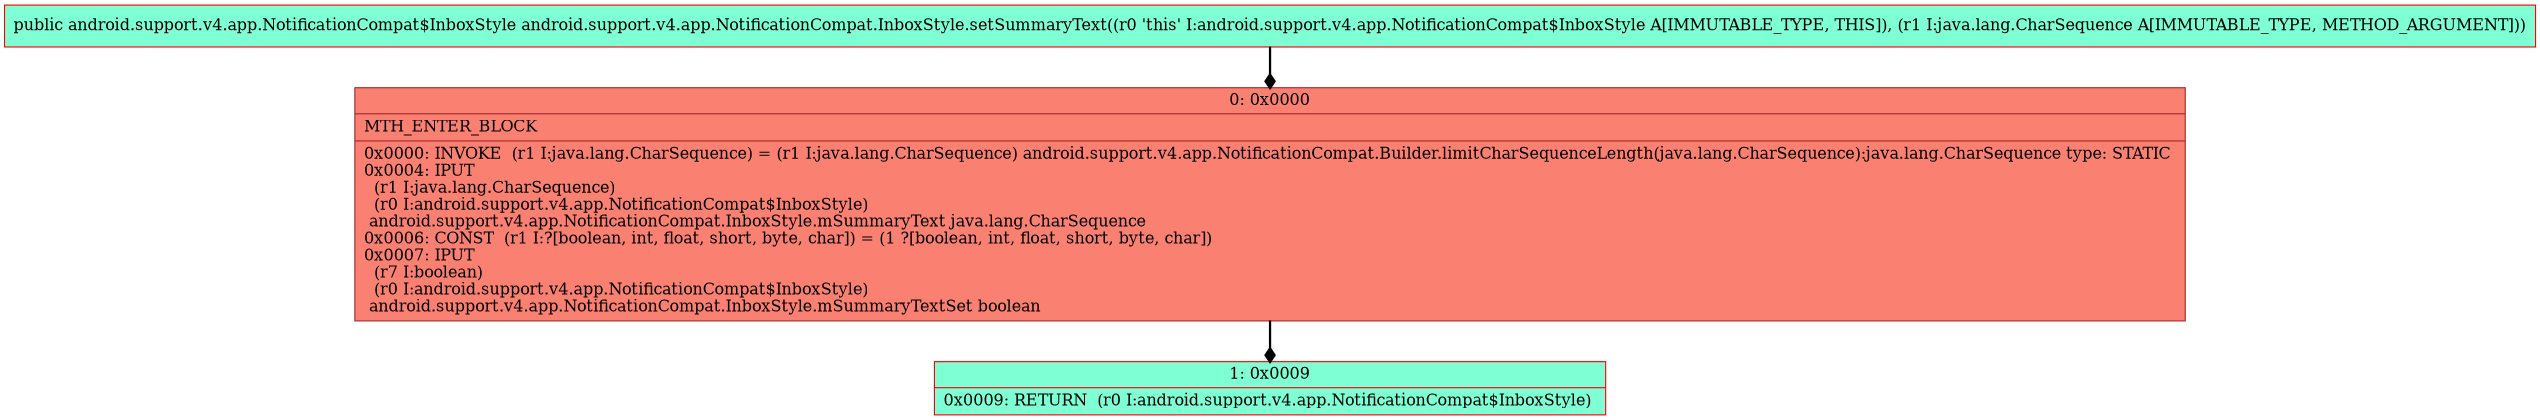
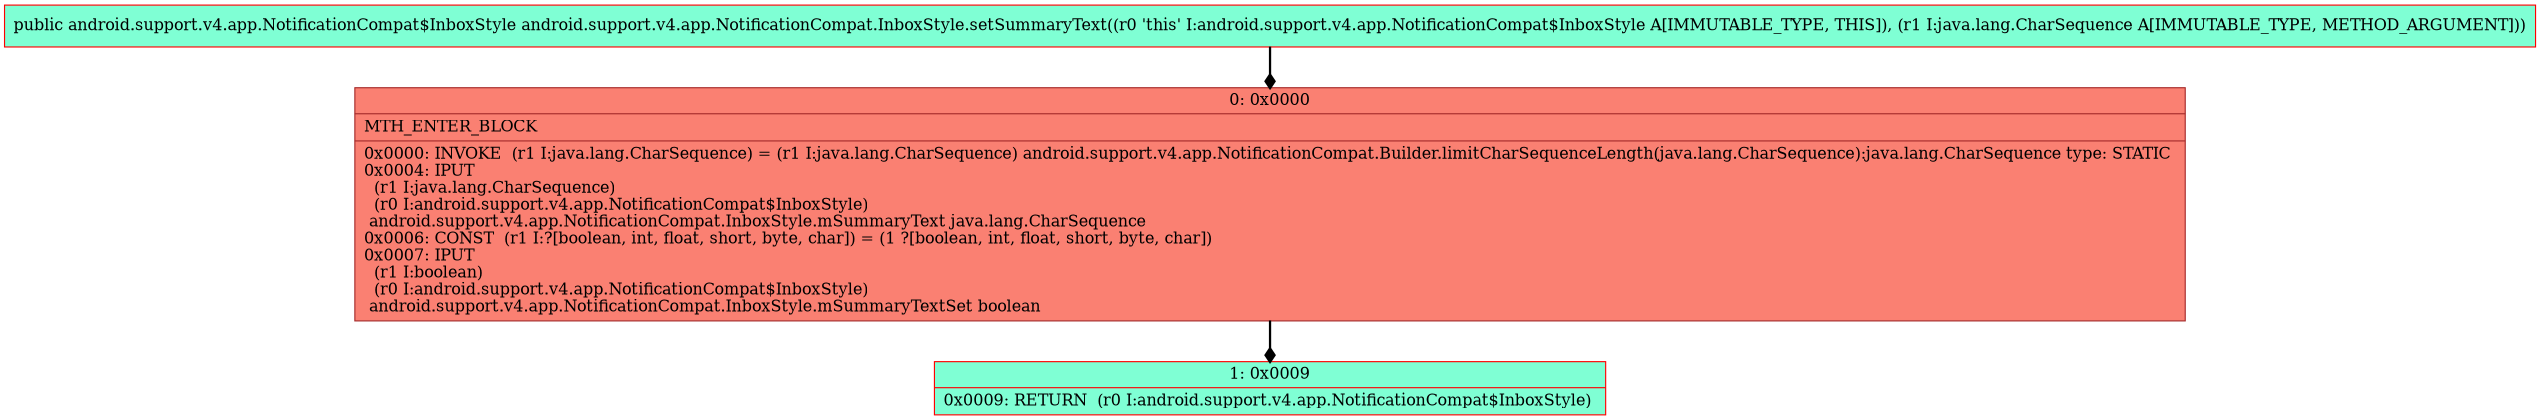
node "0: 0x0000": text "(r7 I:boolean)" -> "(r1 I:boolean)"
